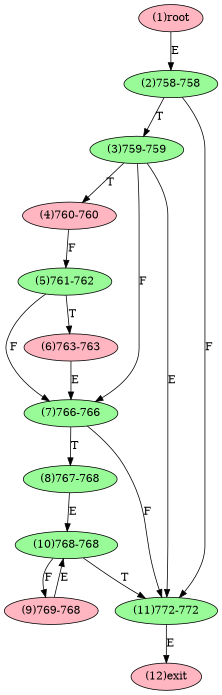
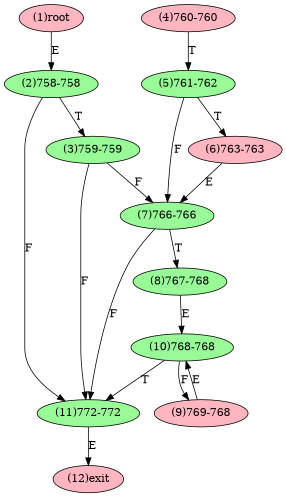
edge "(3)759-759" -> "(4)760-760": removed, label "T"
edge "(4)760-760" -> "(5)761-762": label "F" -> "T"
edge "(3)759-759" -> "(11)772-772": label "E" -> "F"
